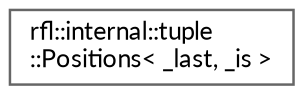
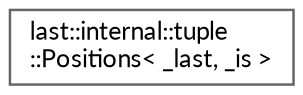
node "rfl::internal::tuple ::Positions< _last, _is >": label "rfl::internal::tuple ::Positions< _last, _is >" -> "last::internal::tuple ::Positions< _last, _is >"
